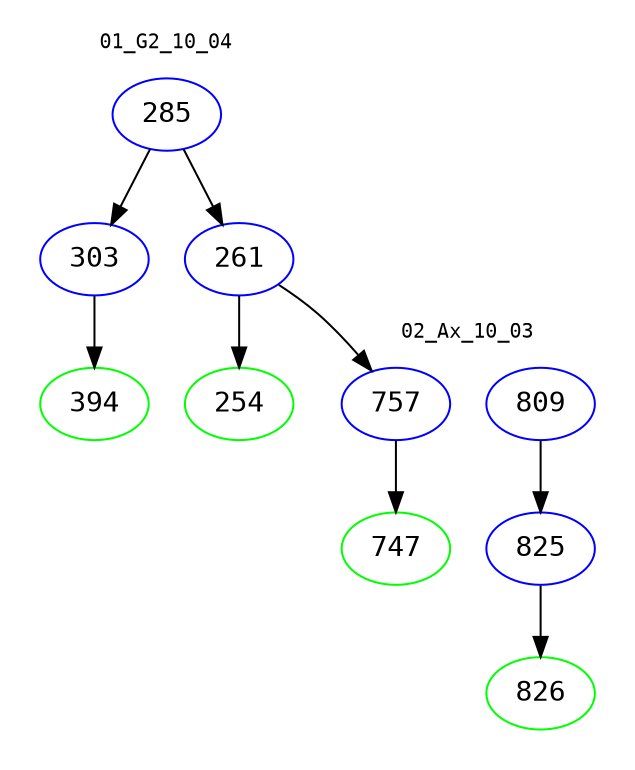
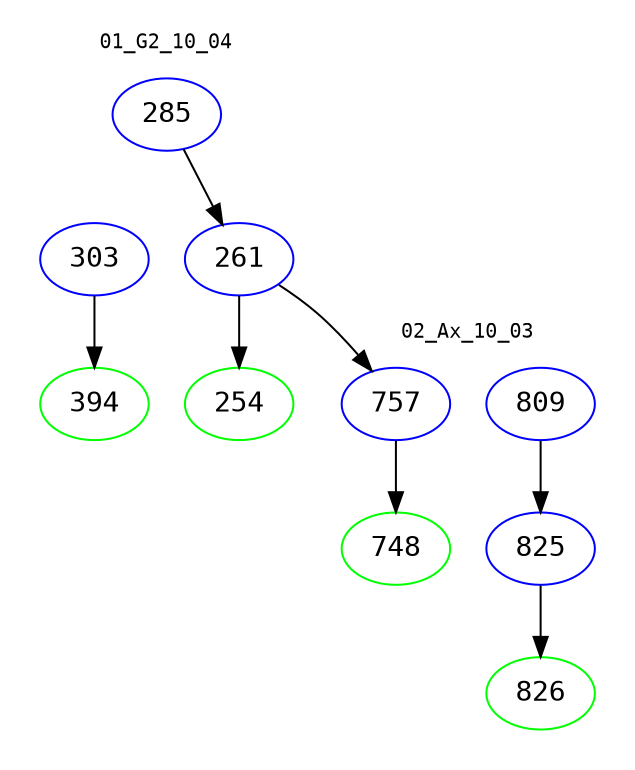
edge "285" -> "303": removed
node "747": label "747" -> "748"
